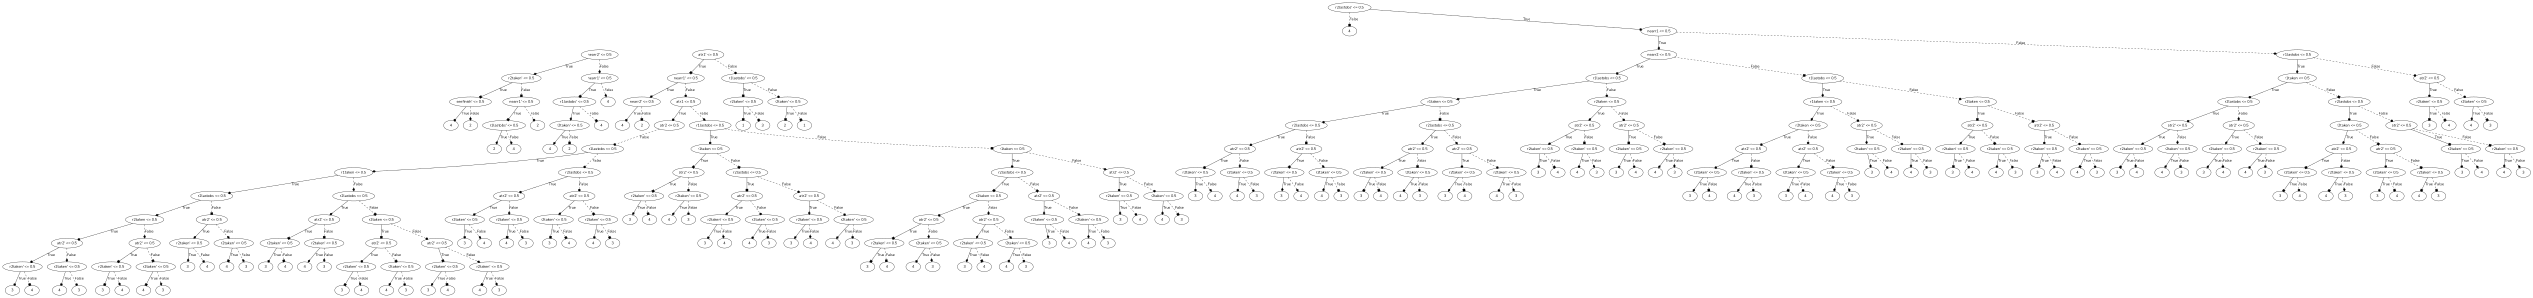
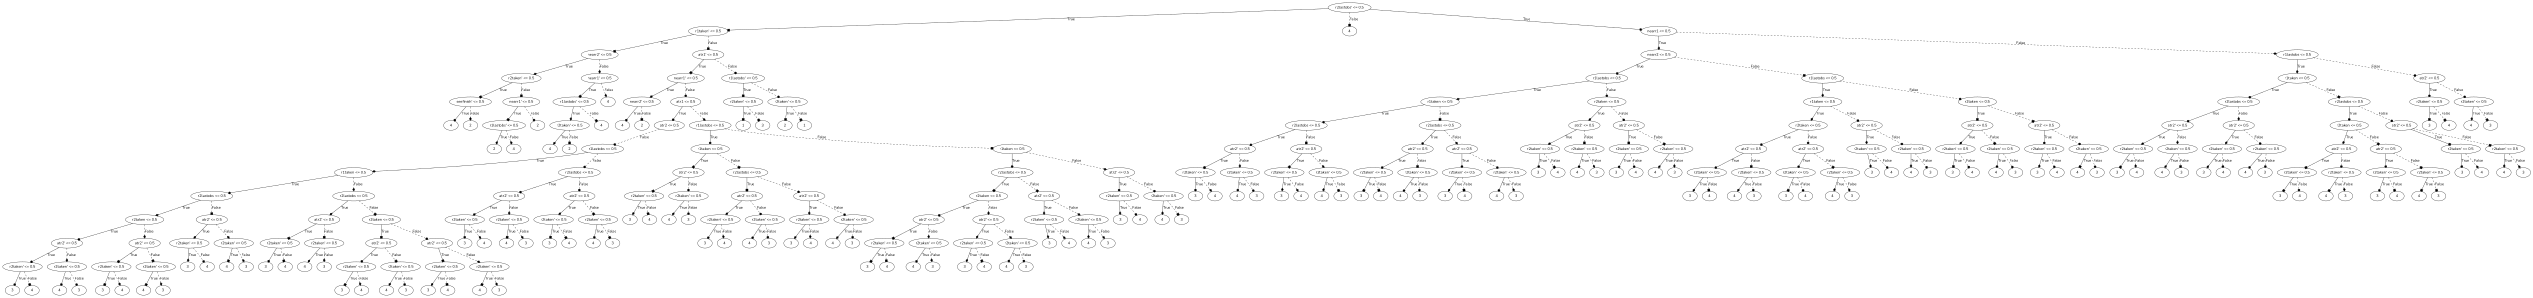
node "r1taken' <= 0.5": added
